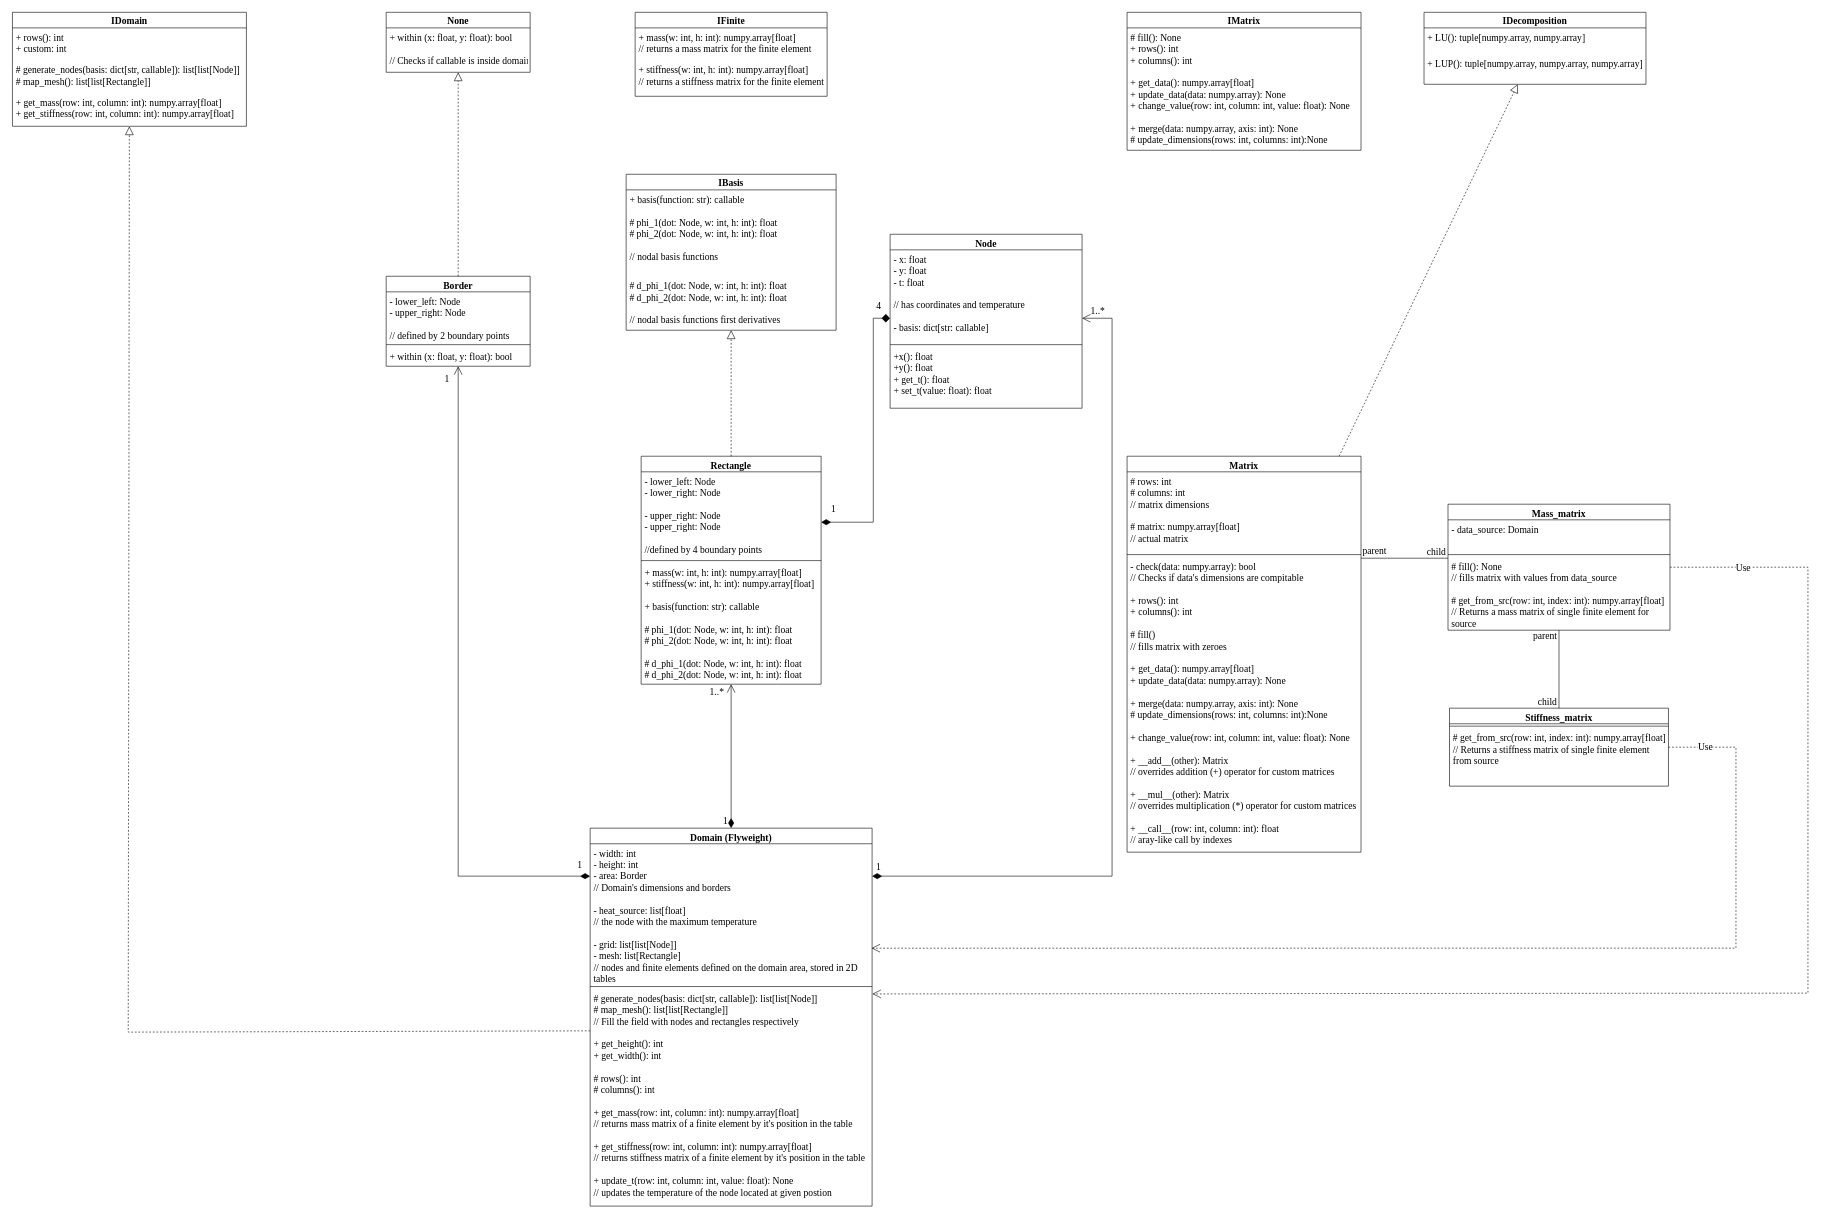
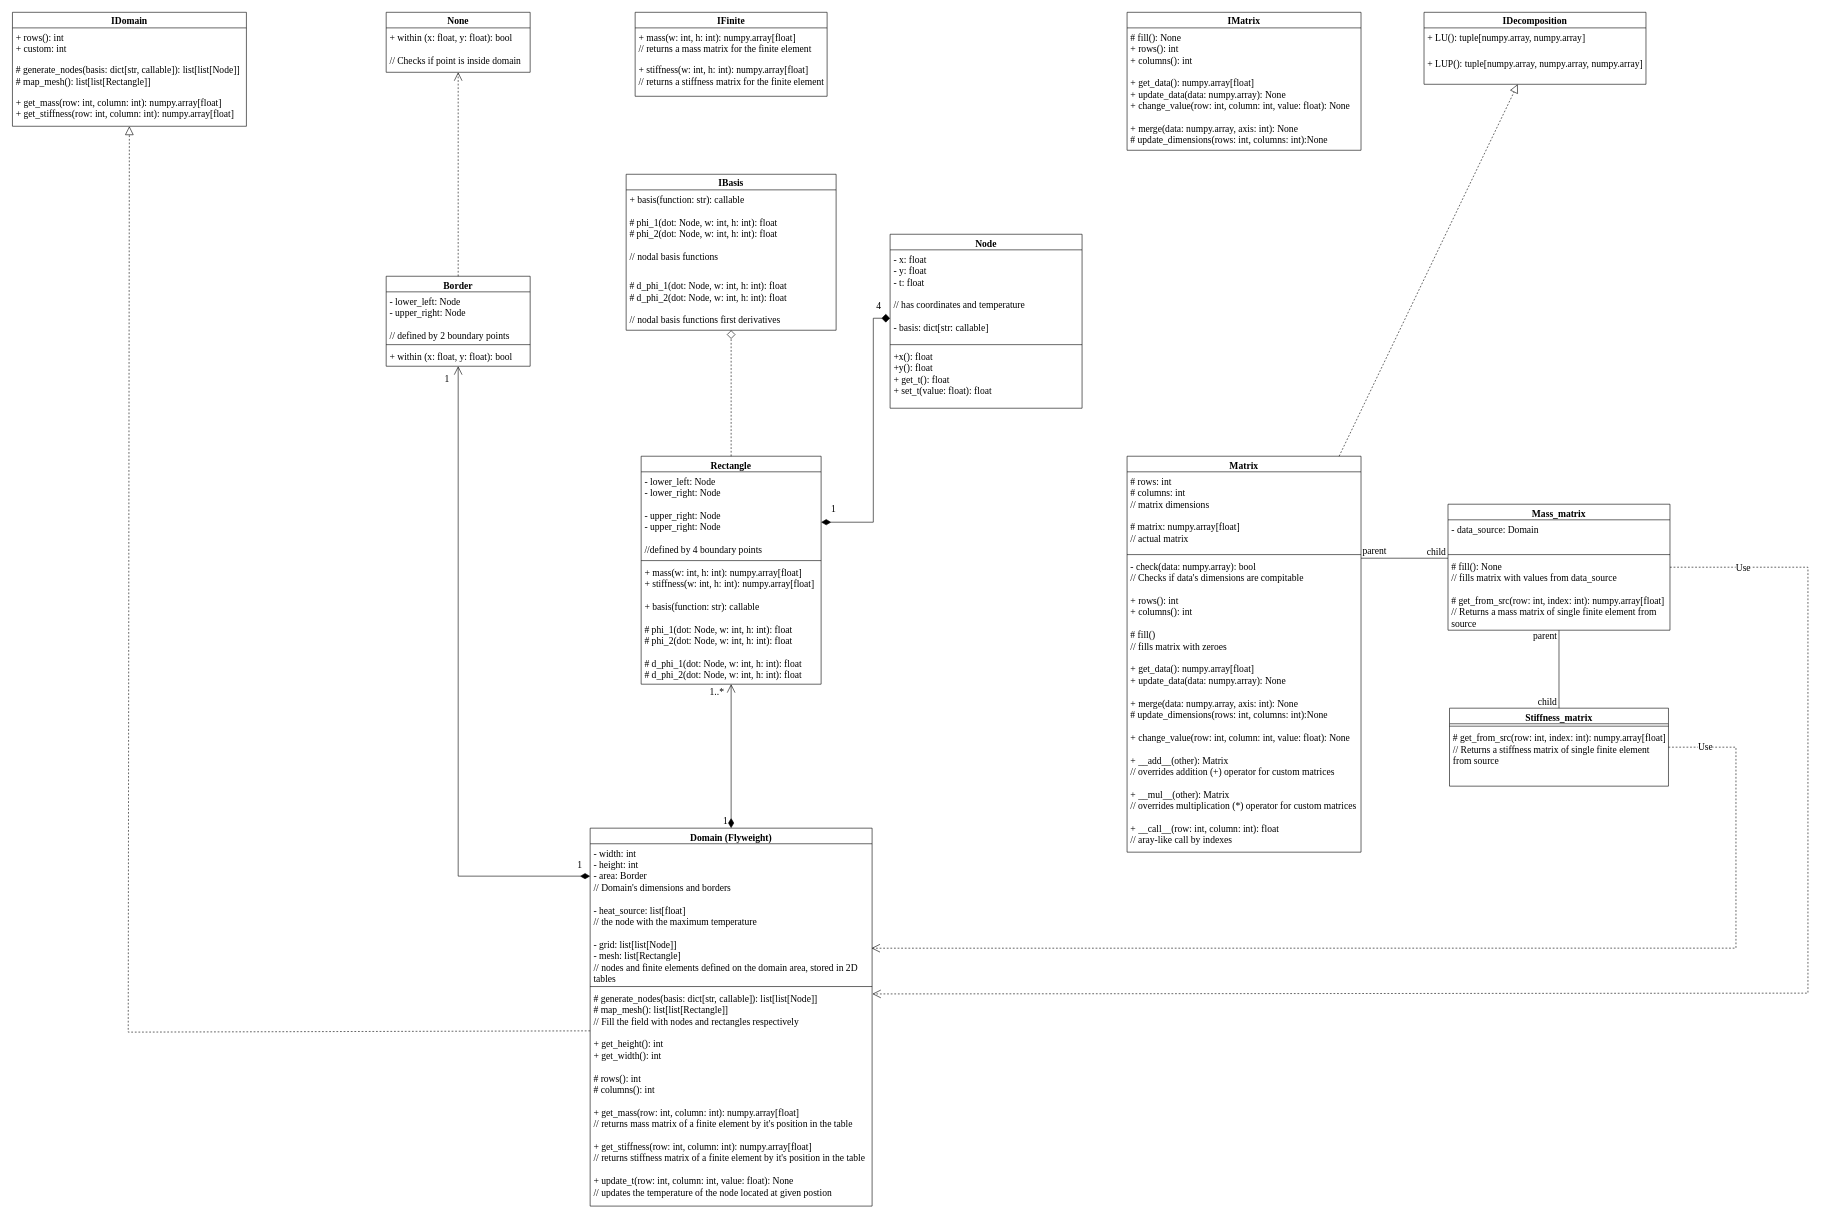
node "+ within (x: float, y: float): bool // Checks if callable is inside domain": label "+ within (x: float, y: float): bool // Checks if callable is inside domain" -> "+ within (x: float, y: float): bool // Checks if point is inside domain"
edge "Border" -> "None": arrowhead block -> open
edge "Node" -- "Domain (Flyweight)": removed, labels "1..*", "1"
edge "Rectangle" -> "IBasis": arrowhead block -> diamond
node "# fill(): None // fills matrix with values from data_source # get_from_src(row: int, index: int): numpy.array[float] // Returns a mass matrix of single finite element for source": label "# fill(): None // fills matrix with values from data_source # get_from_src(row: int, index: int): numpy.array[float] // Returns a mass matrix of single finite element for source" -> "# fill(): None // fills matrix with values from data_source # get_from_src(row: int, index: int): numpy.array[float] // Returns a mass matrix of single finite element from source"
